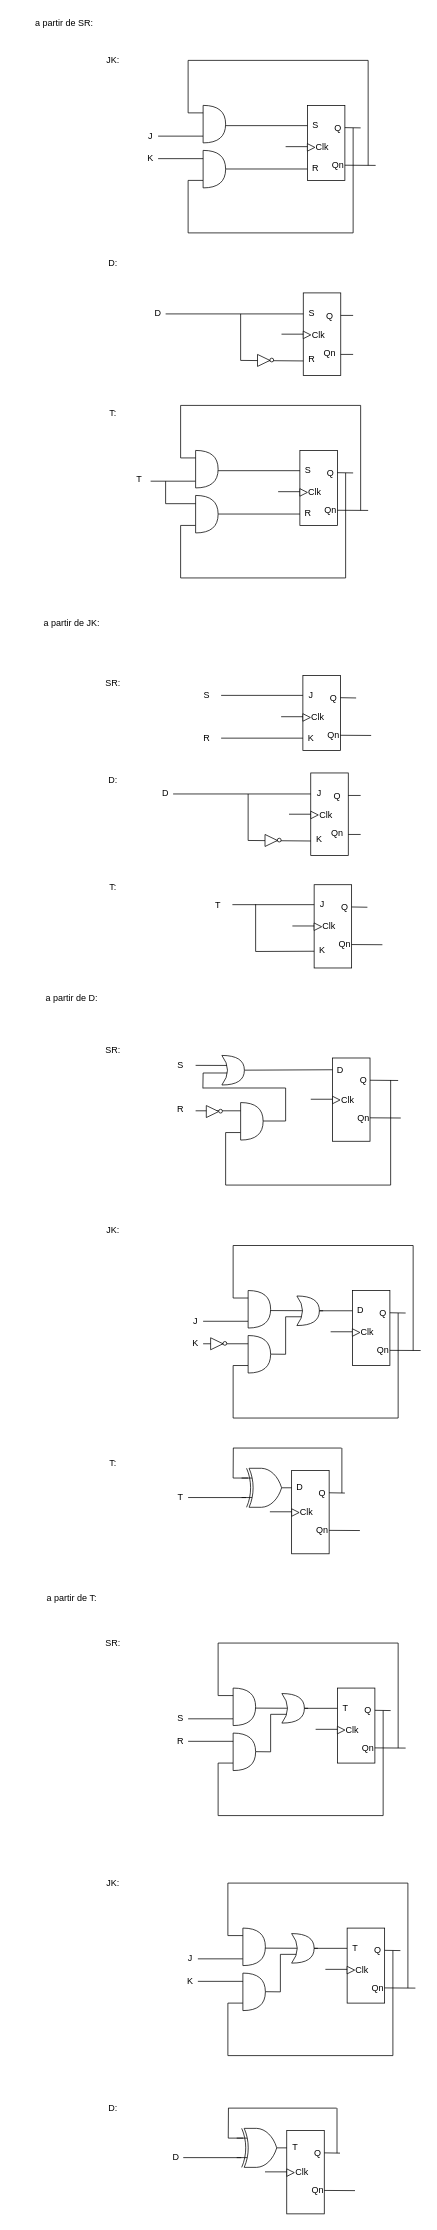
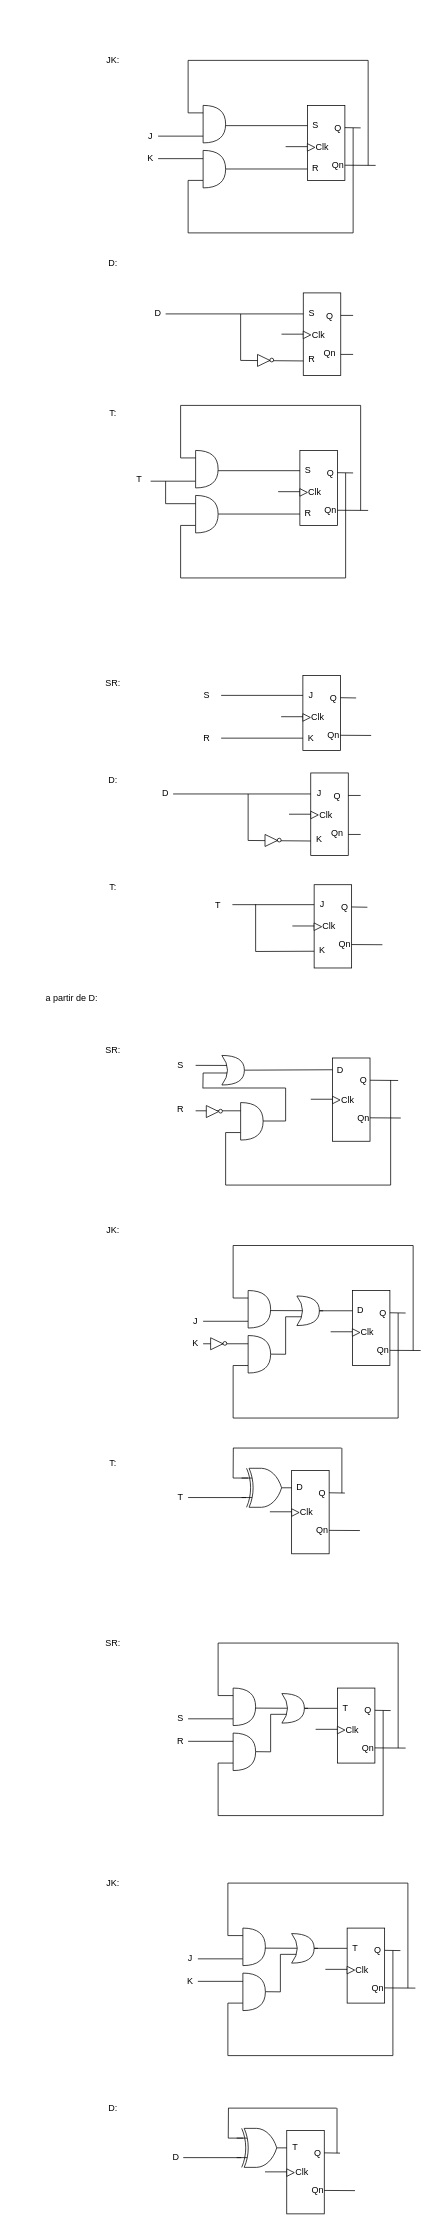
node "a partir de SR:": removed
node "a partir de JK:": removed
node "a partir de T:": removed
